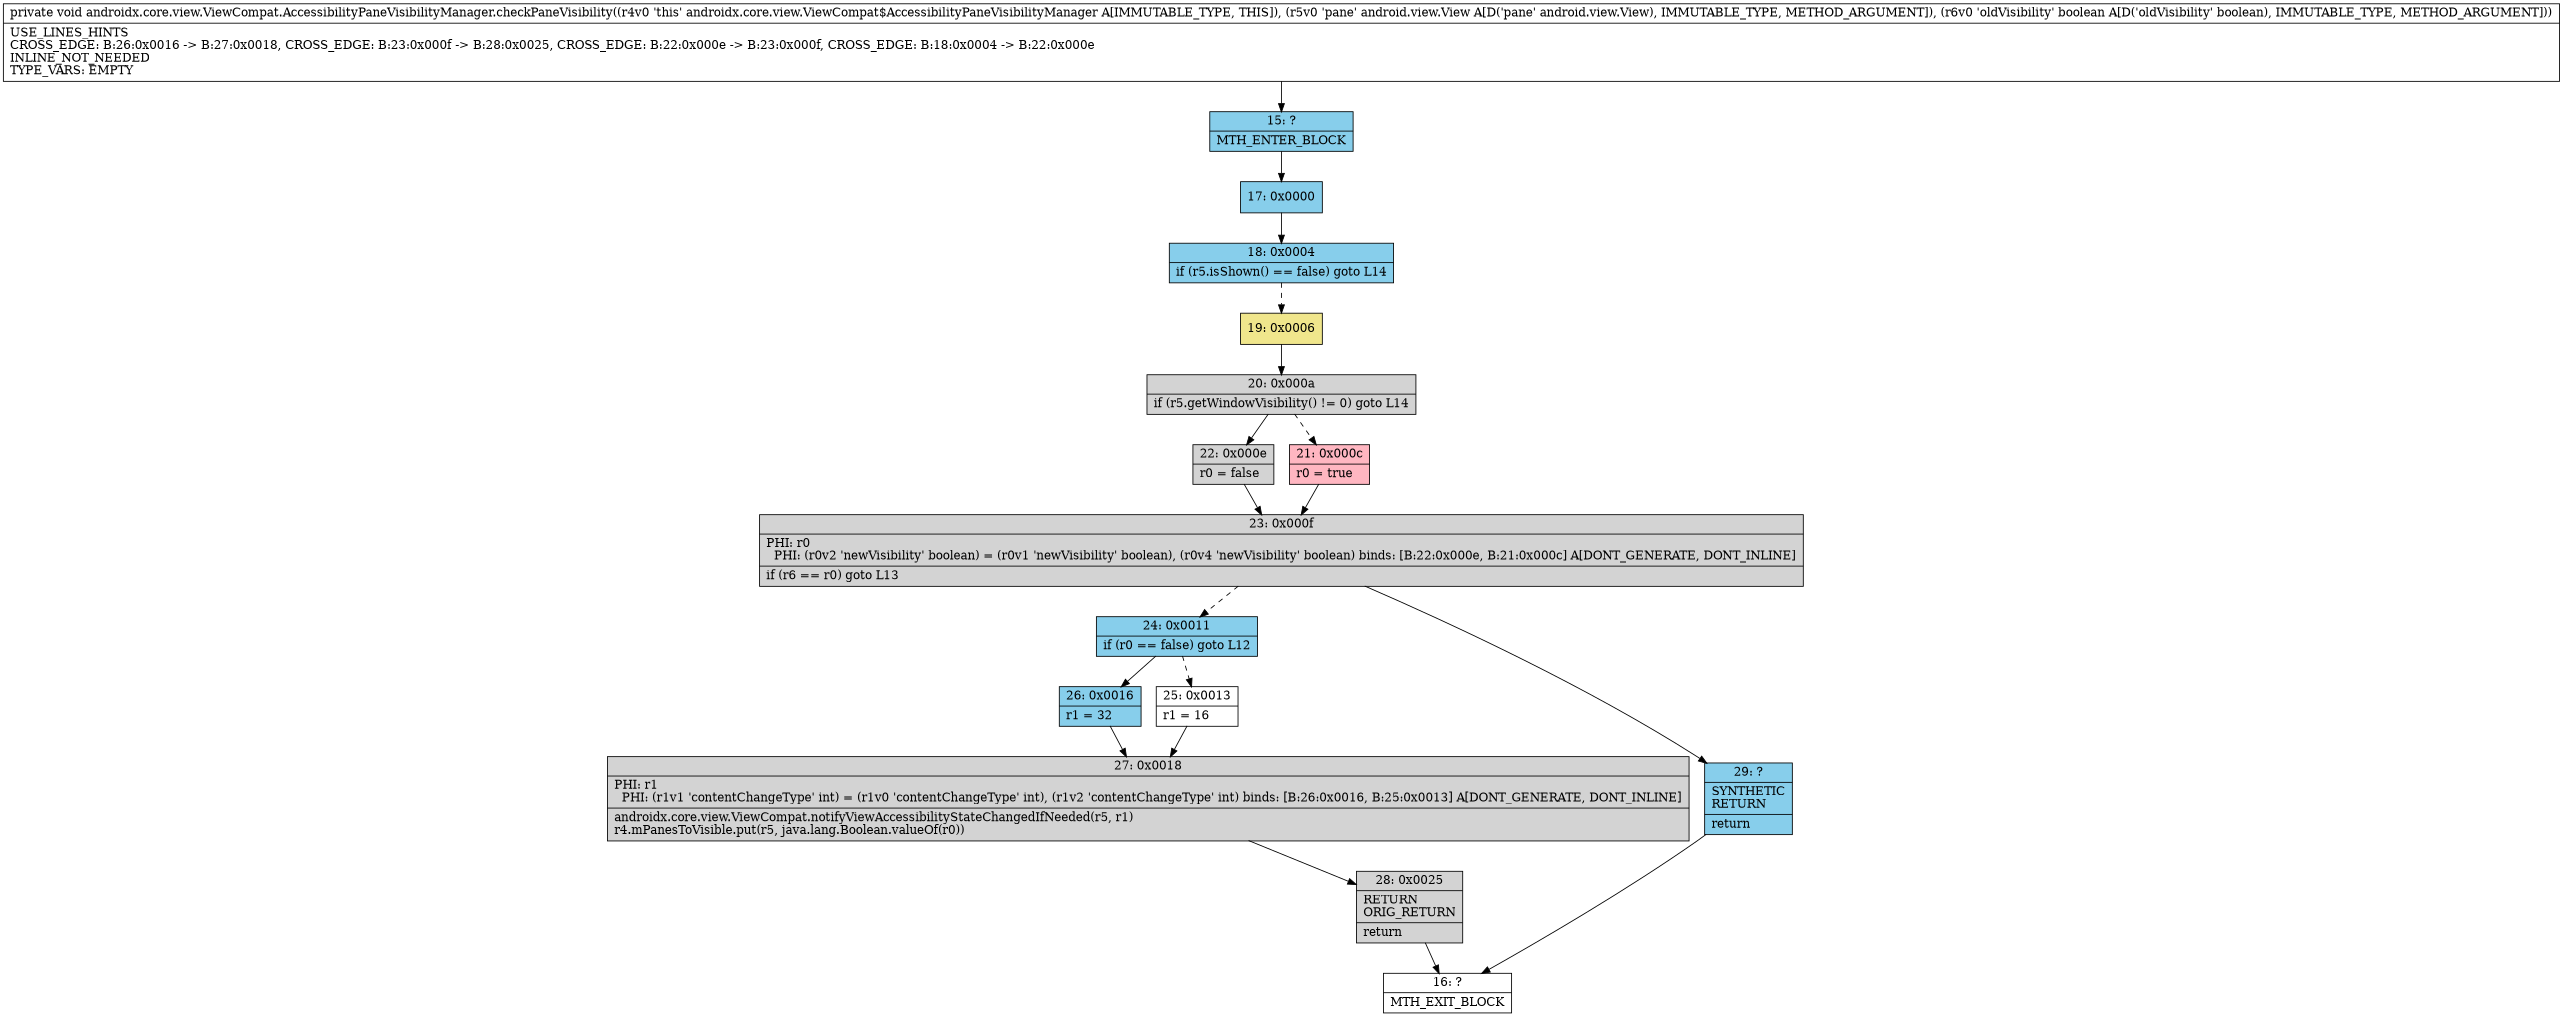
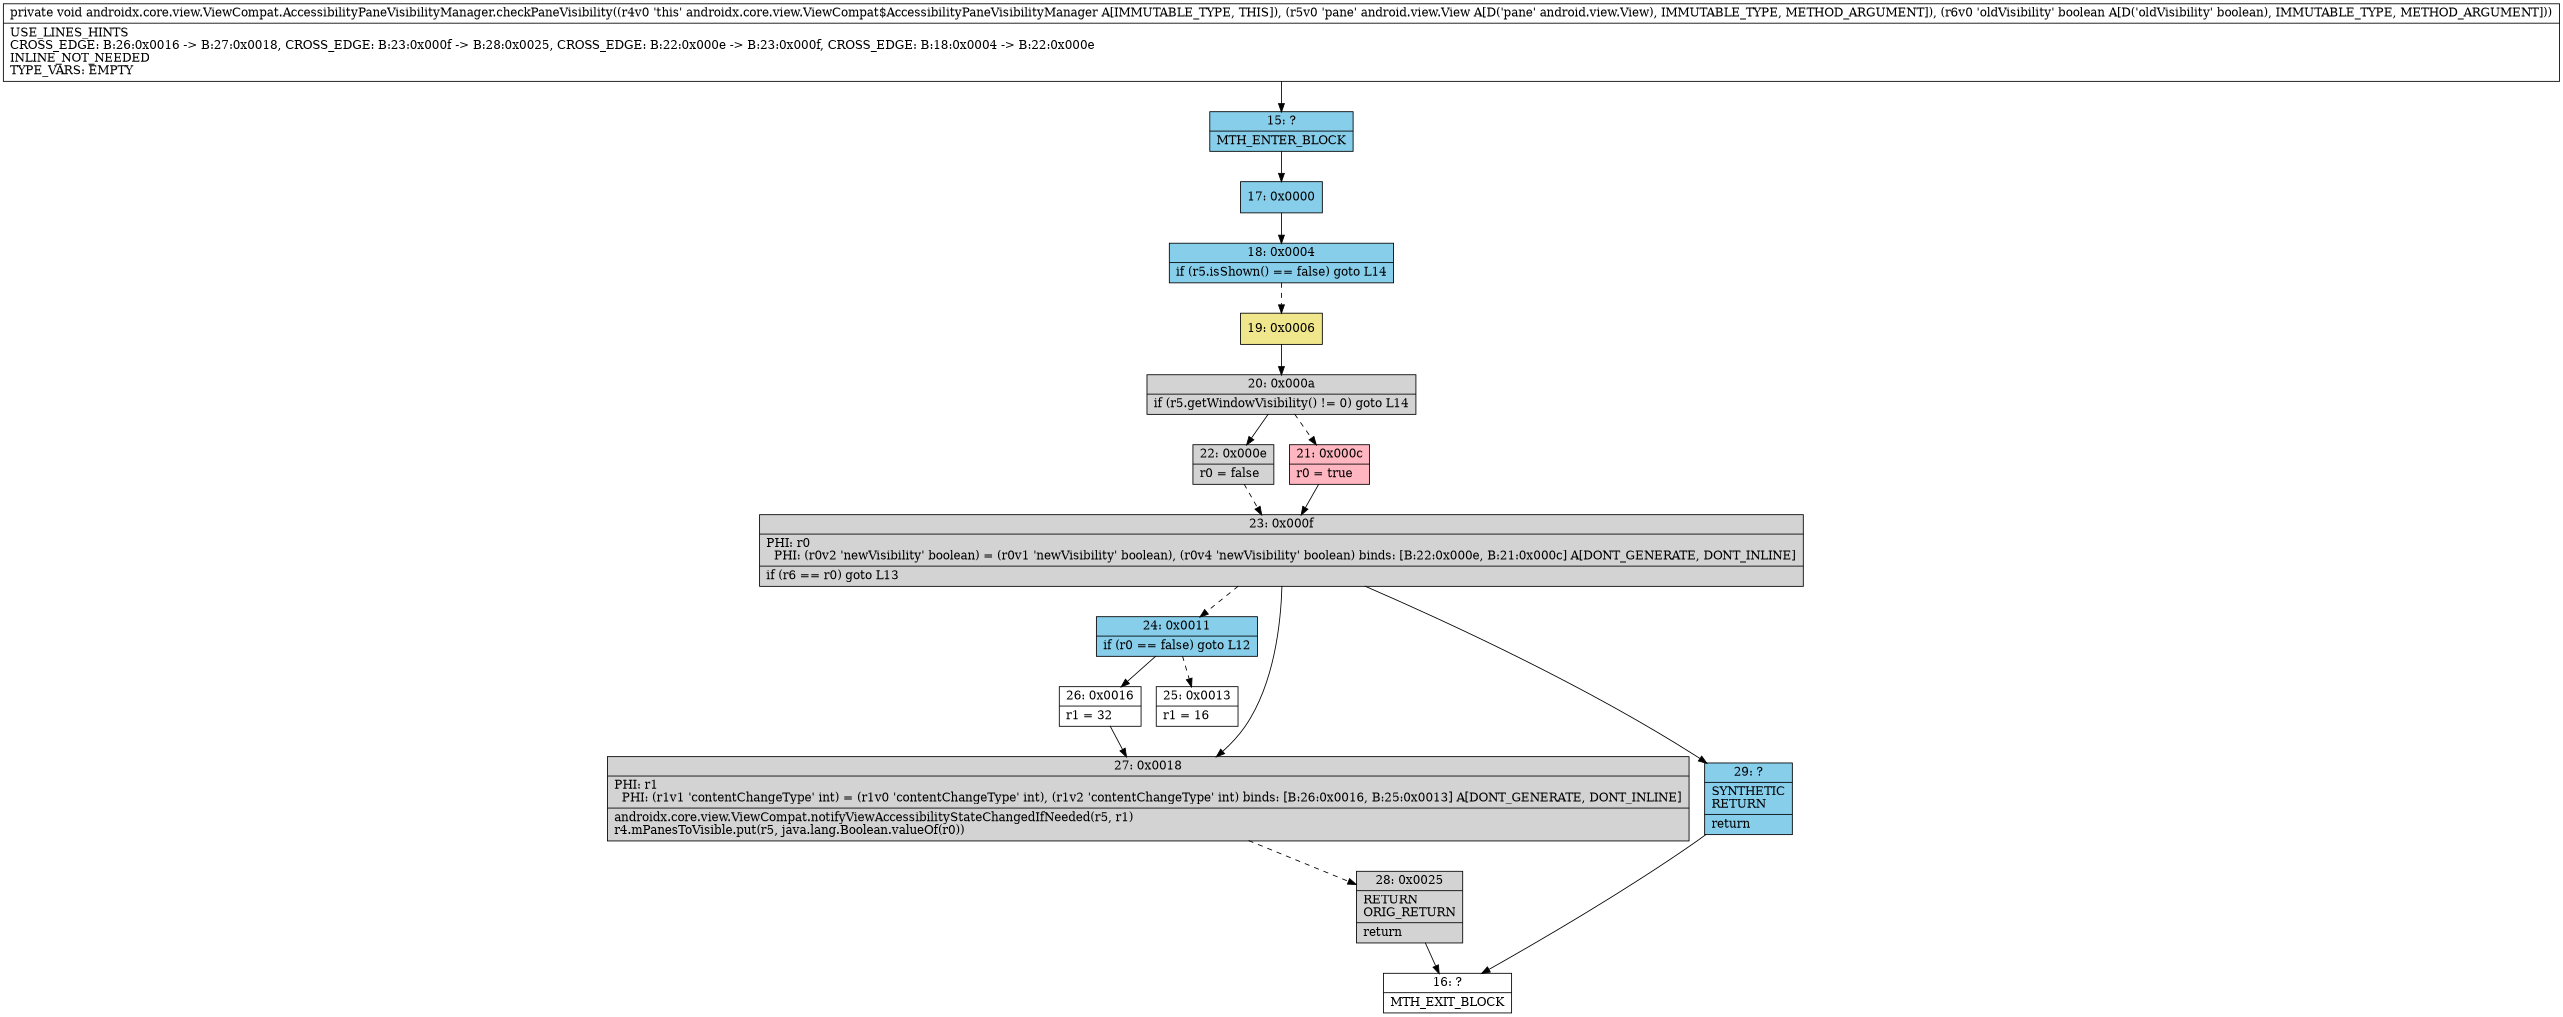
edge "22: 0x000e" -> "23: 0x000f": style solid -> dashed
node "26: 0x0016": fillcolor skyblue -> white
edge "25: 0x0013" -> "27: 0x0018": now "23: 0x000f" -> "27: 0x0018"
edge "27: 0x0018" -> "28: 0x0025": style solid -> dashed
